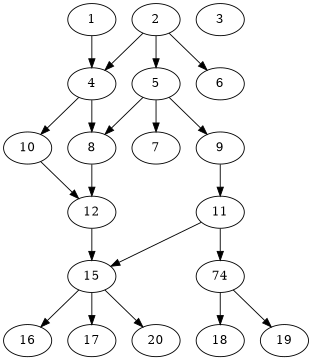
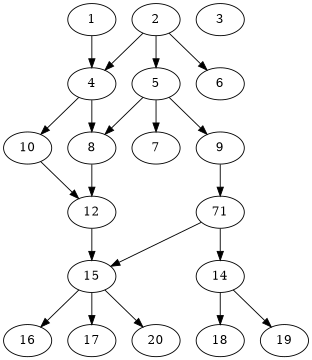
node "11": label "11" -> "71"
node "74": label "74" -> "14"
